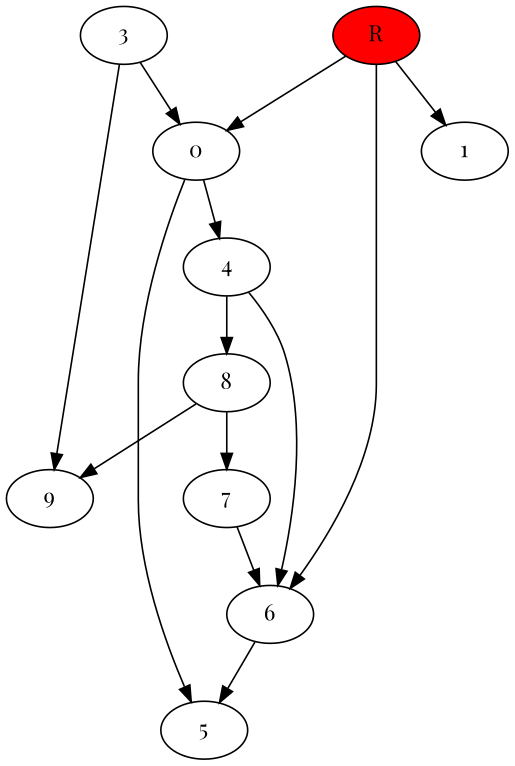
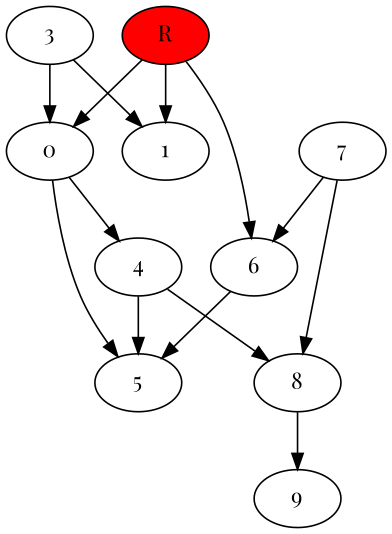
edge "3" -> "9": now "3" -> "1"
edge "4" -> "6": now "4" -> "5"
edge "8" -> "7": reversed
